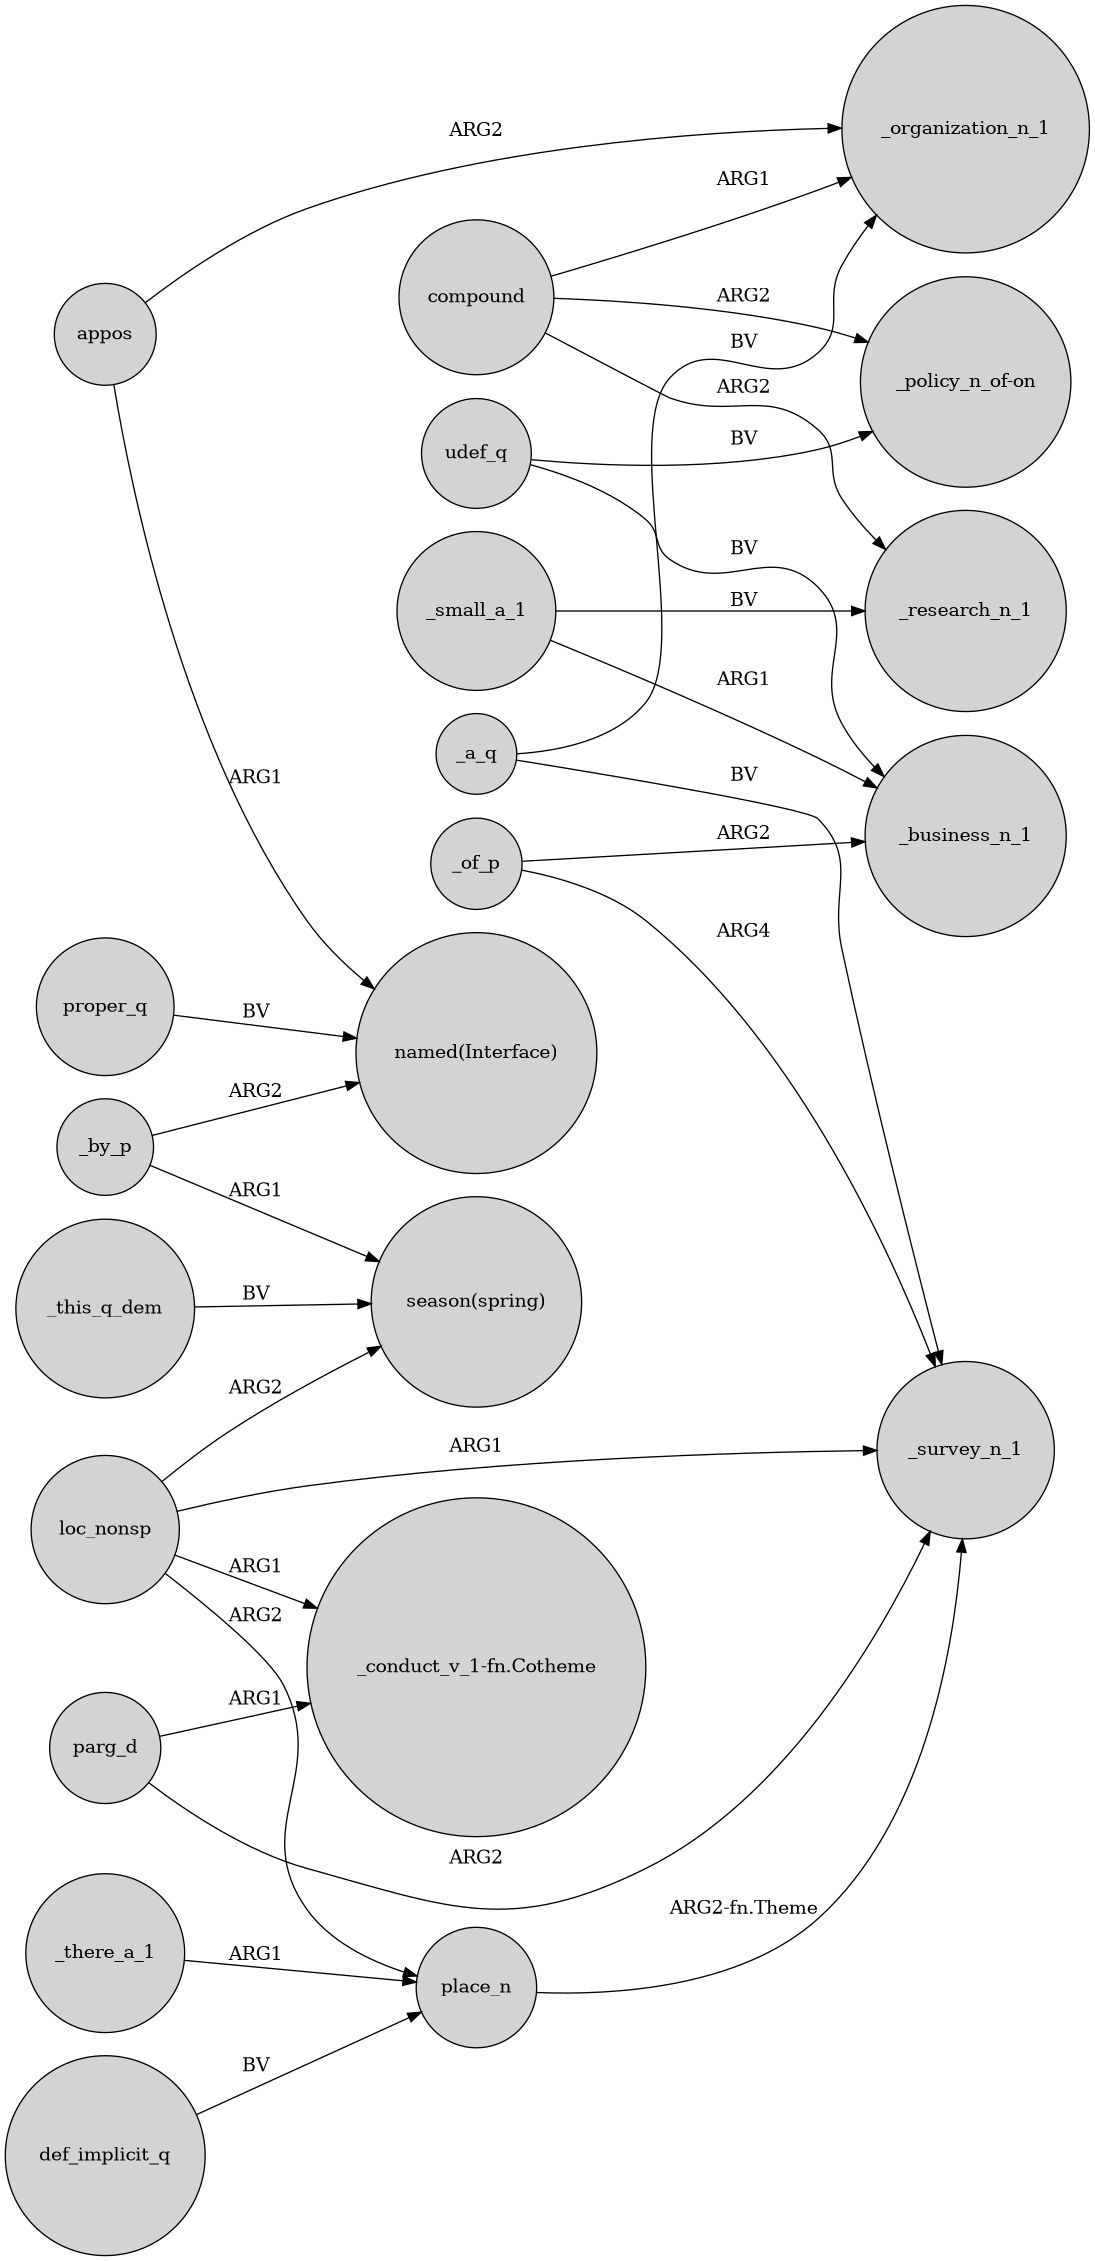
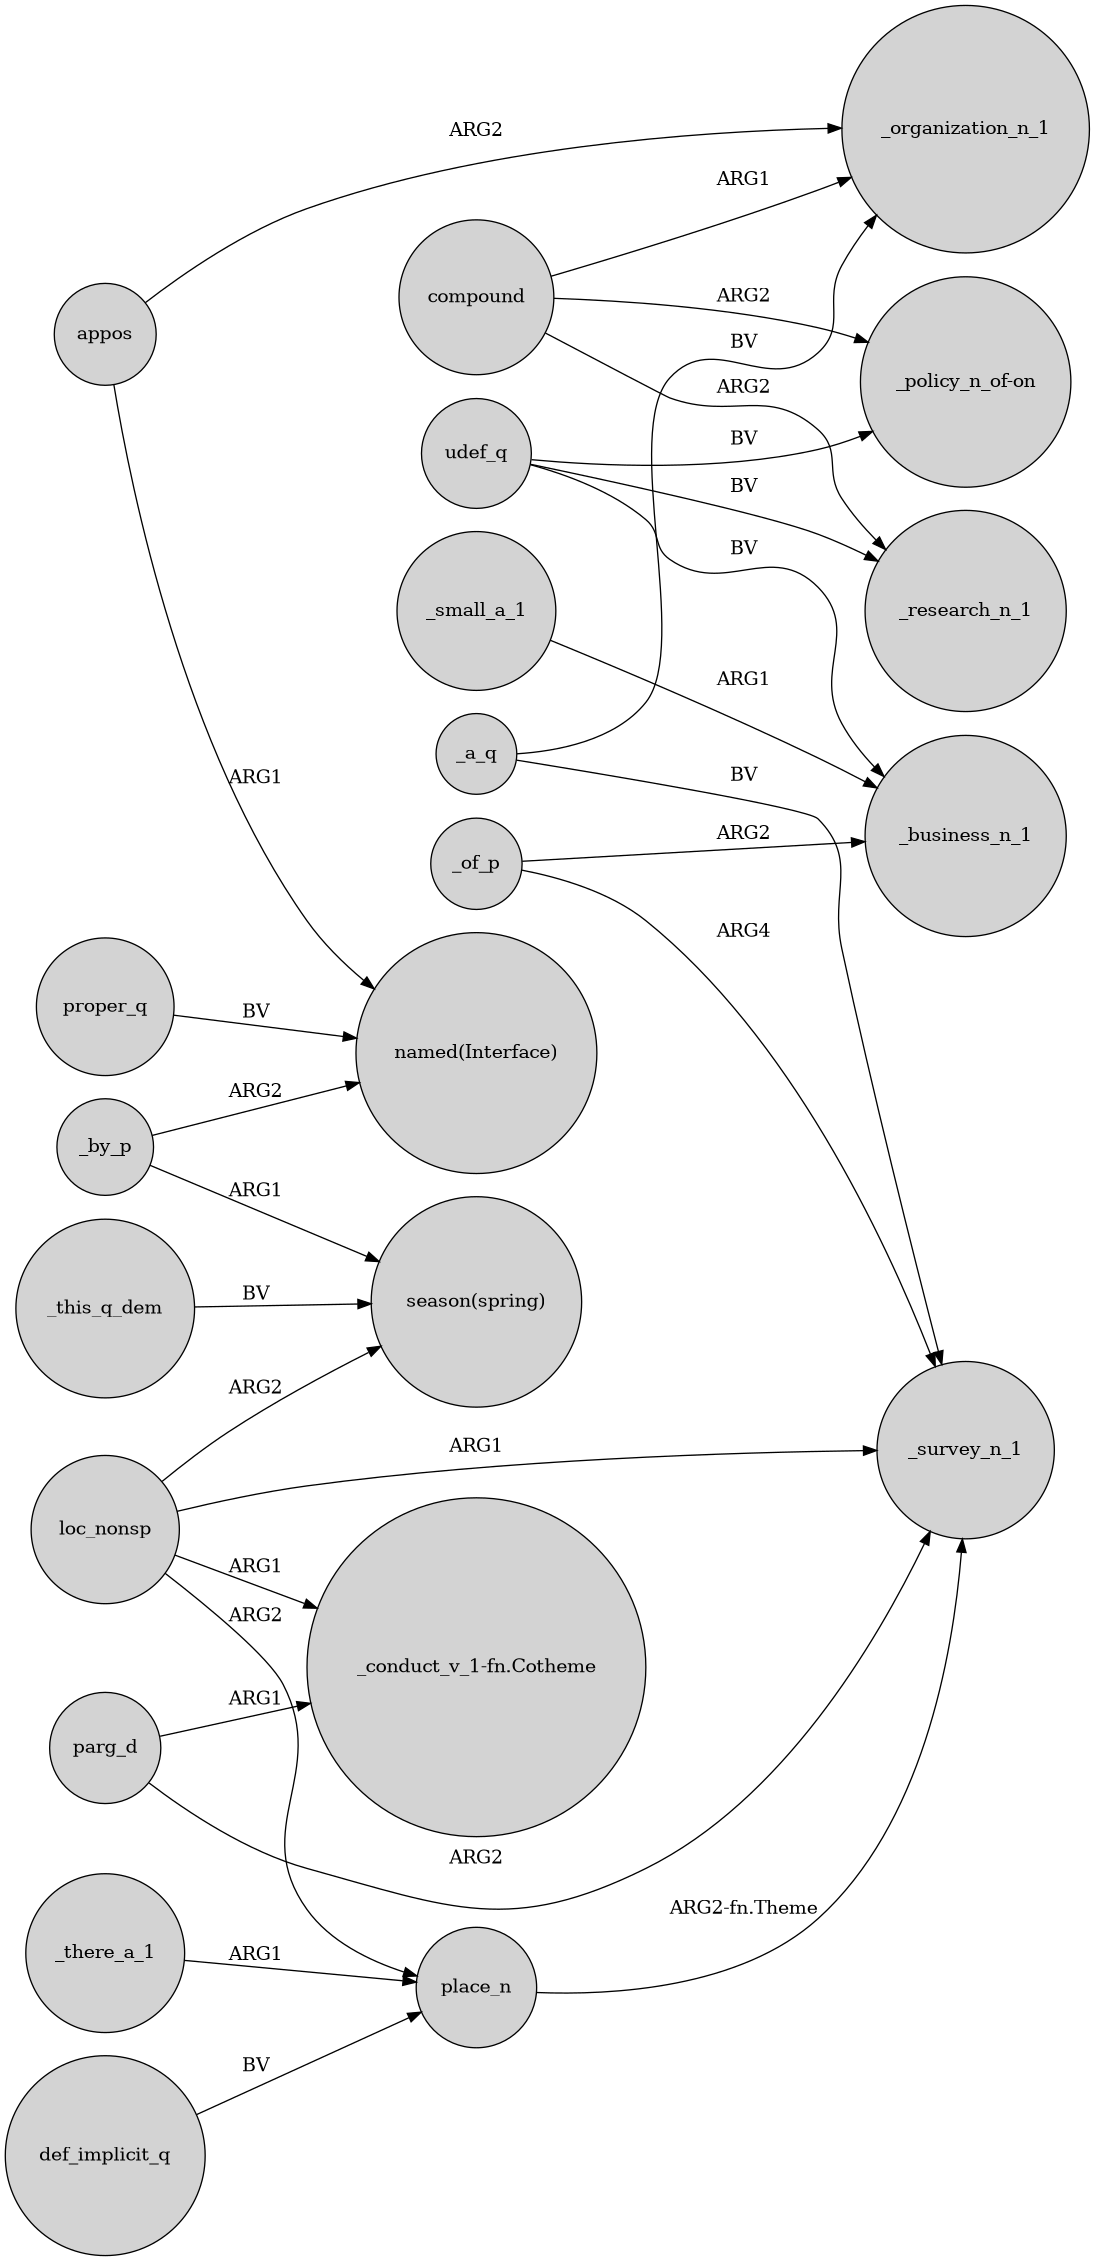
edge "_small_a_1" -> "_research_n_1": now "udef_q" -> "_research_n_1"
